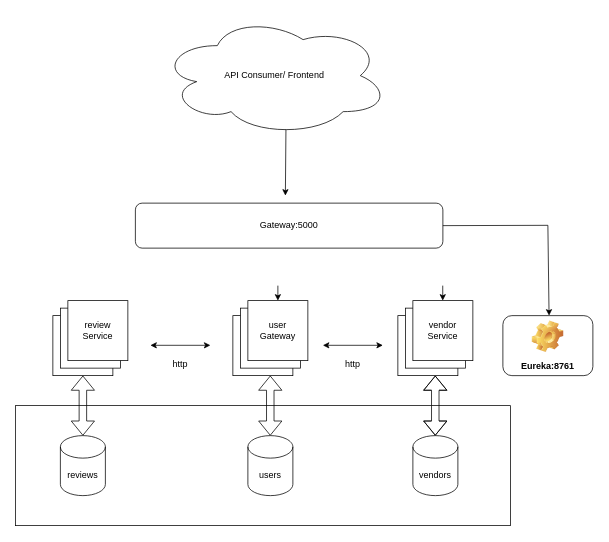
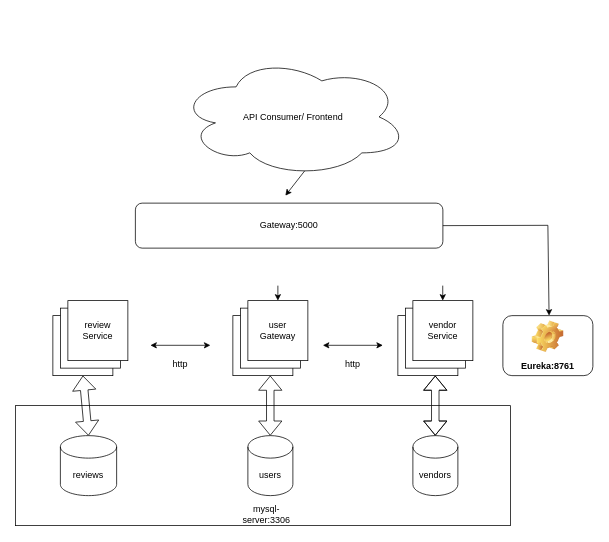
node "API Consumer/ Frontend": moved (275, 75) -> (293, 117)
node "reviews": size 45x60 -> 56x60
node "mysql-server:3306": added
